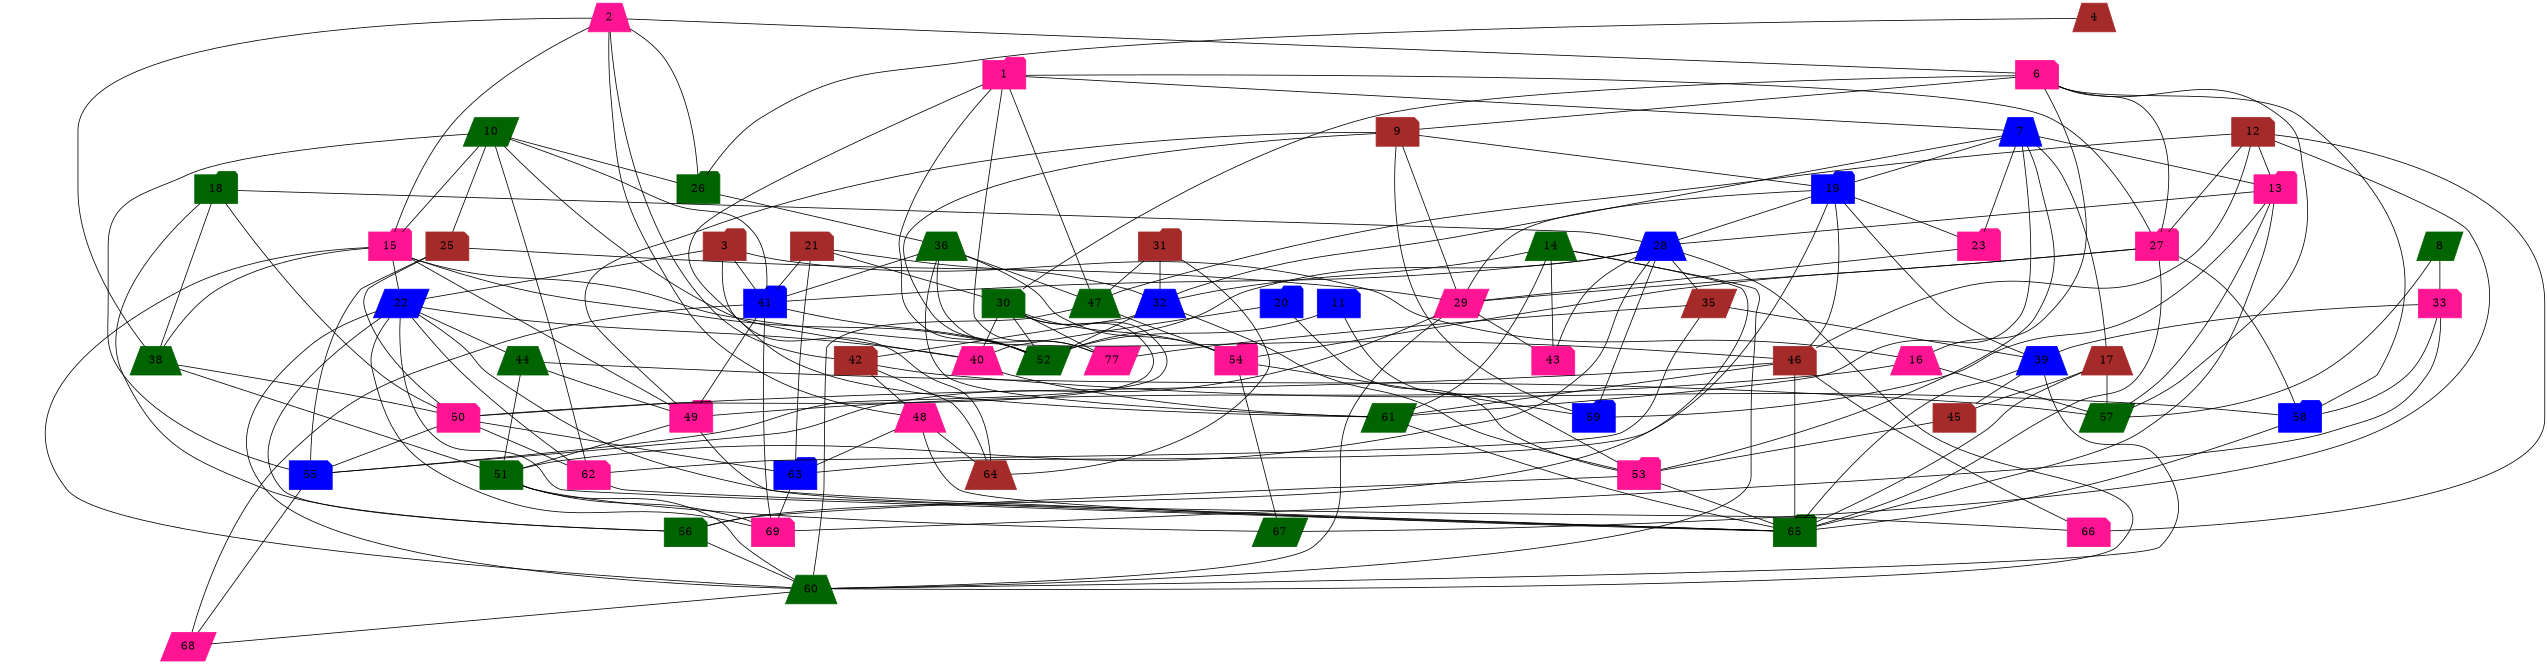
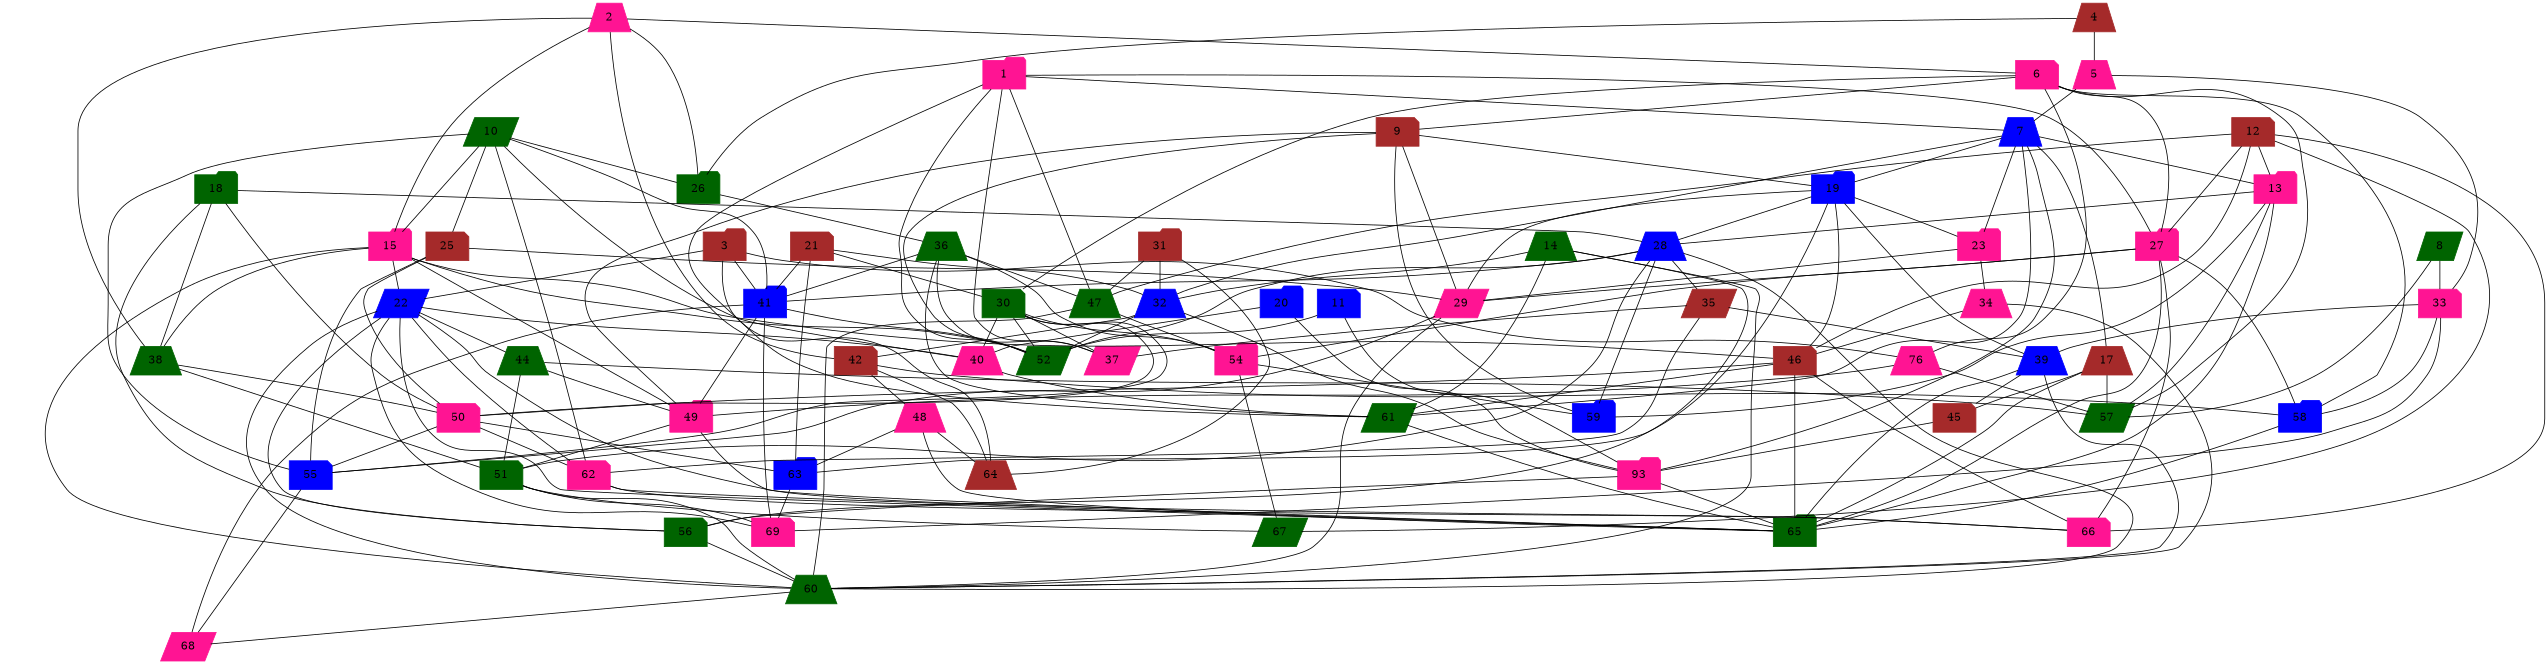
node "5": added
edge "2" -- "48": removed
node "34": added
node "77": label "77" -> "37"
node "43": removed
node "16": label "16" -> "76"
edge "27" -- "66": added
node "53": label "53" -> "93"
edge "62" -- "66": added
